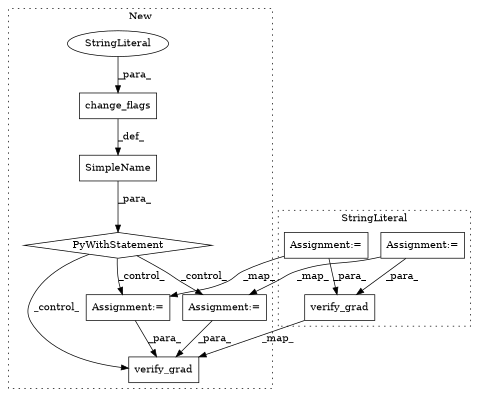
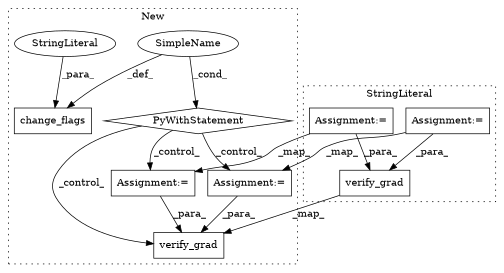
edge "change_flags" -> "SimpleName": reversed
node "SimpleName": shape box -> ellipse
edge "SimpleName" -> "PyWithStatement": label "_para_" -> "_cond_"
